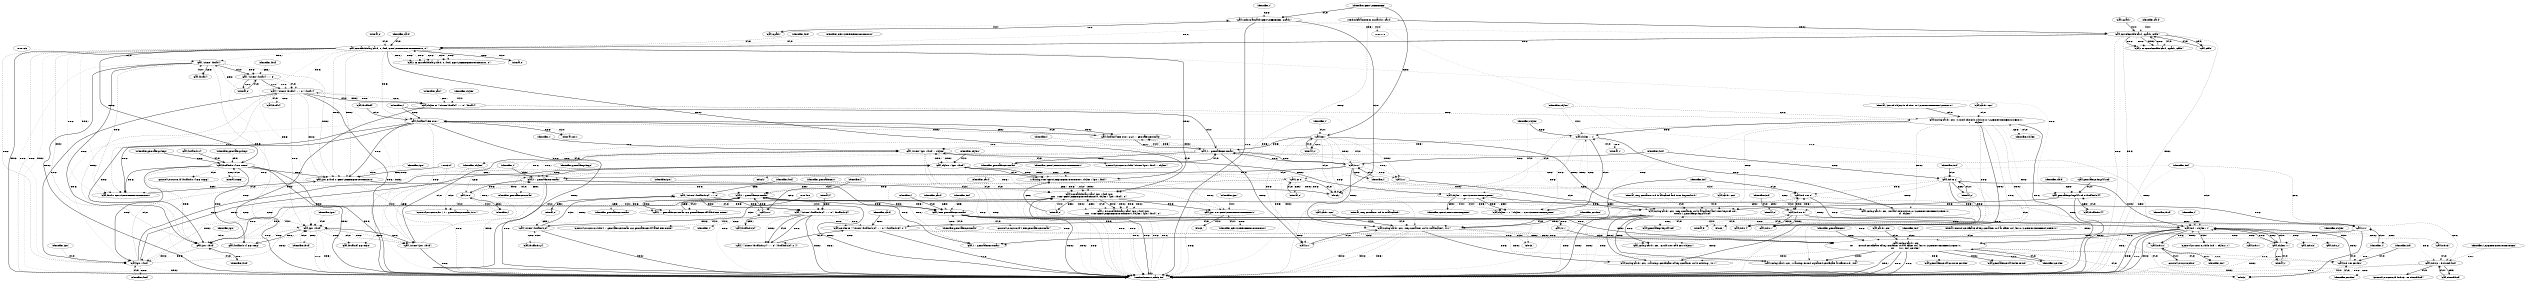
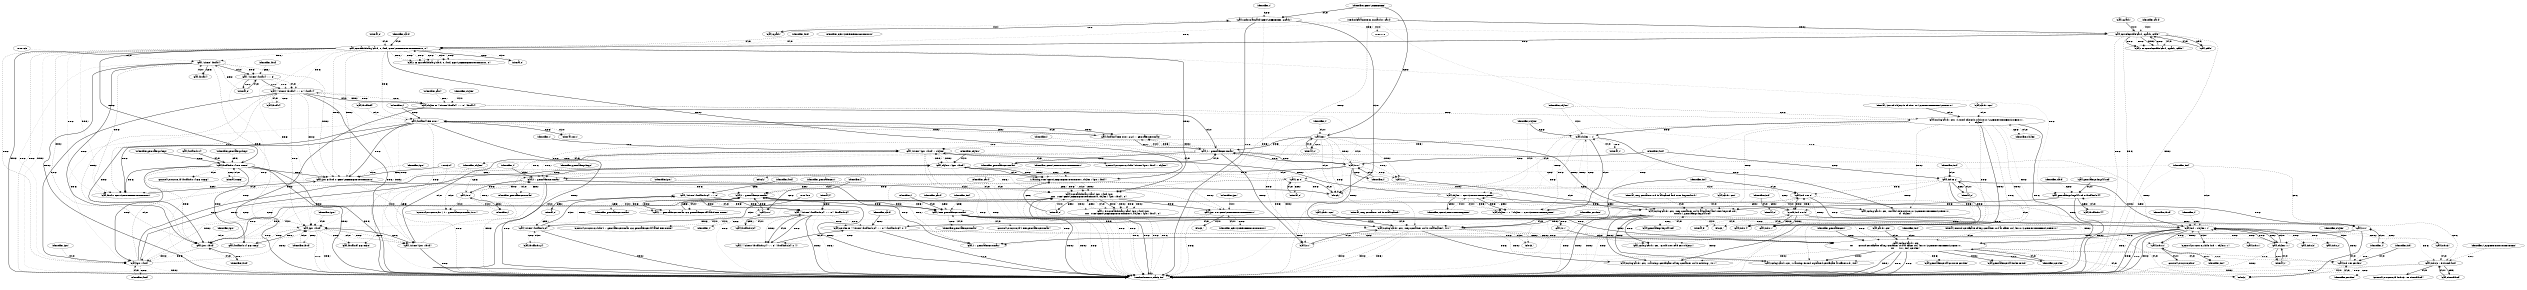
edge "(Call,ibuf[ind])" -> "(Call,ibuf[ind] == 0x01)": style bold -> dashed
edge "(Warning,MIN(GEMSAFE_READ_QUANTUM, objlen - (iptr - ibuf)))" -> "(Call,objlen > GEMSAFE_MAX_OBJLEN)": now "(Call,objlen < 1)" -> "(Call,objlen > GEMSAFE_MAX_OBJLEN)"
edge "1000408" -> "(Call,(((size_t) ibuf[ind+2]) << 8) | ibuf[ind+3])": now "(Call,ibuf[ind+3])" -> "(Call,(((size_t) ibuf[ind+2]) << 8) | ibuf[ind+3])"
node "(Call,ind += 9)": label "(Call,ind += 9)" -> "(Could,ind += 9)"
